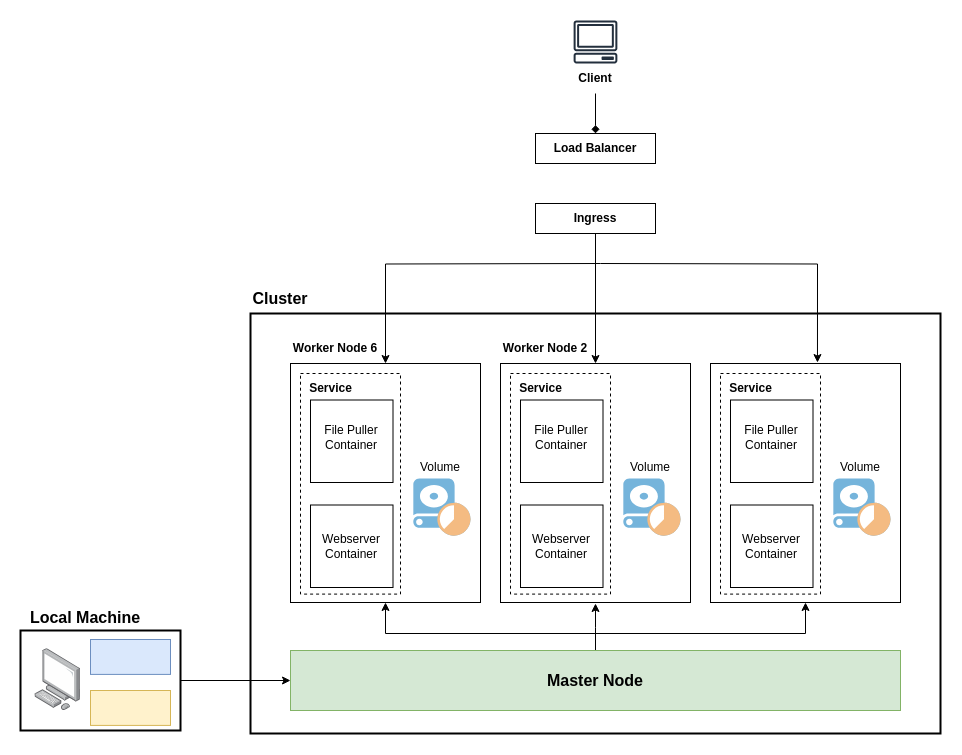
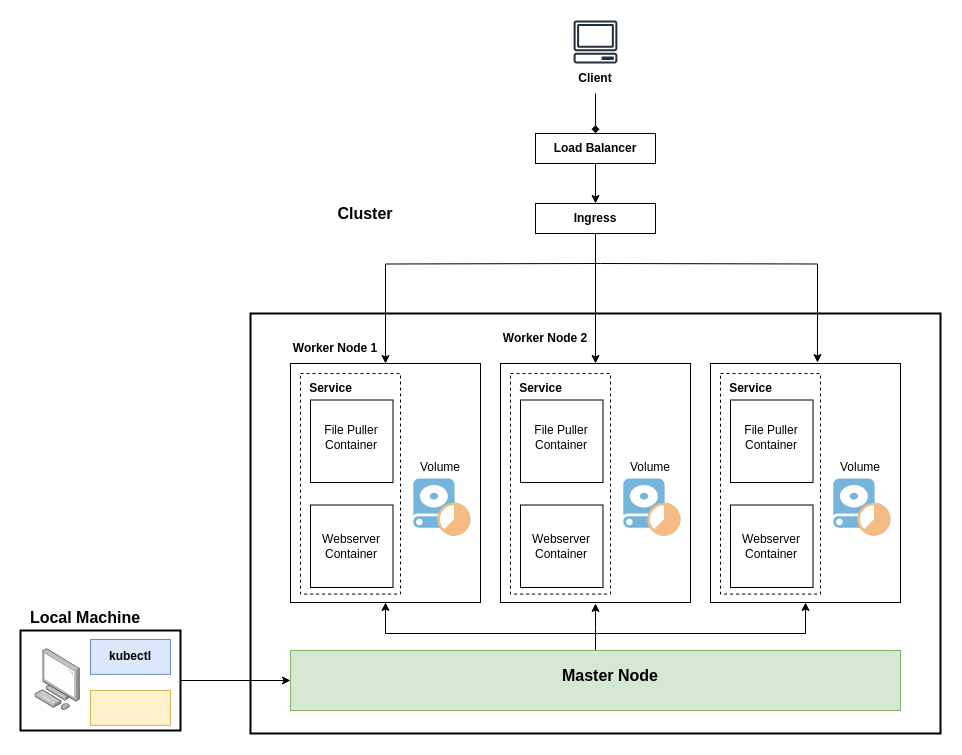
edge "Load Balancer" -> "Ingress": added
node "Cluster": moved (281, 299) -> (366, 214)
node "Worker Node 6": label "Worker Node 6" -> "Worker Node 1"
node "Worker Node 2": moved (546, 349) -> (546, 339)
node "kubectl": added
node "Master Node": moved (596, 681) -> (611, 676)
